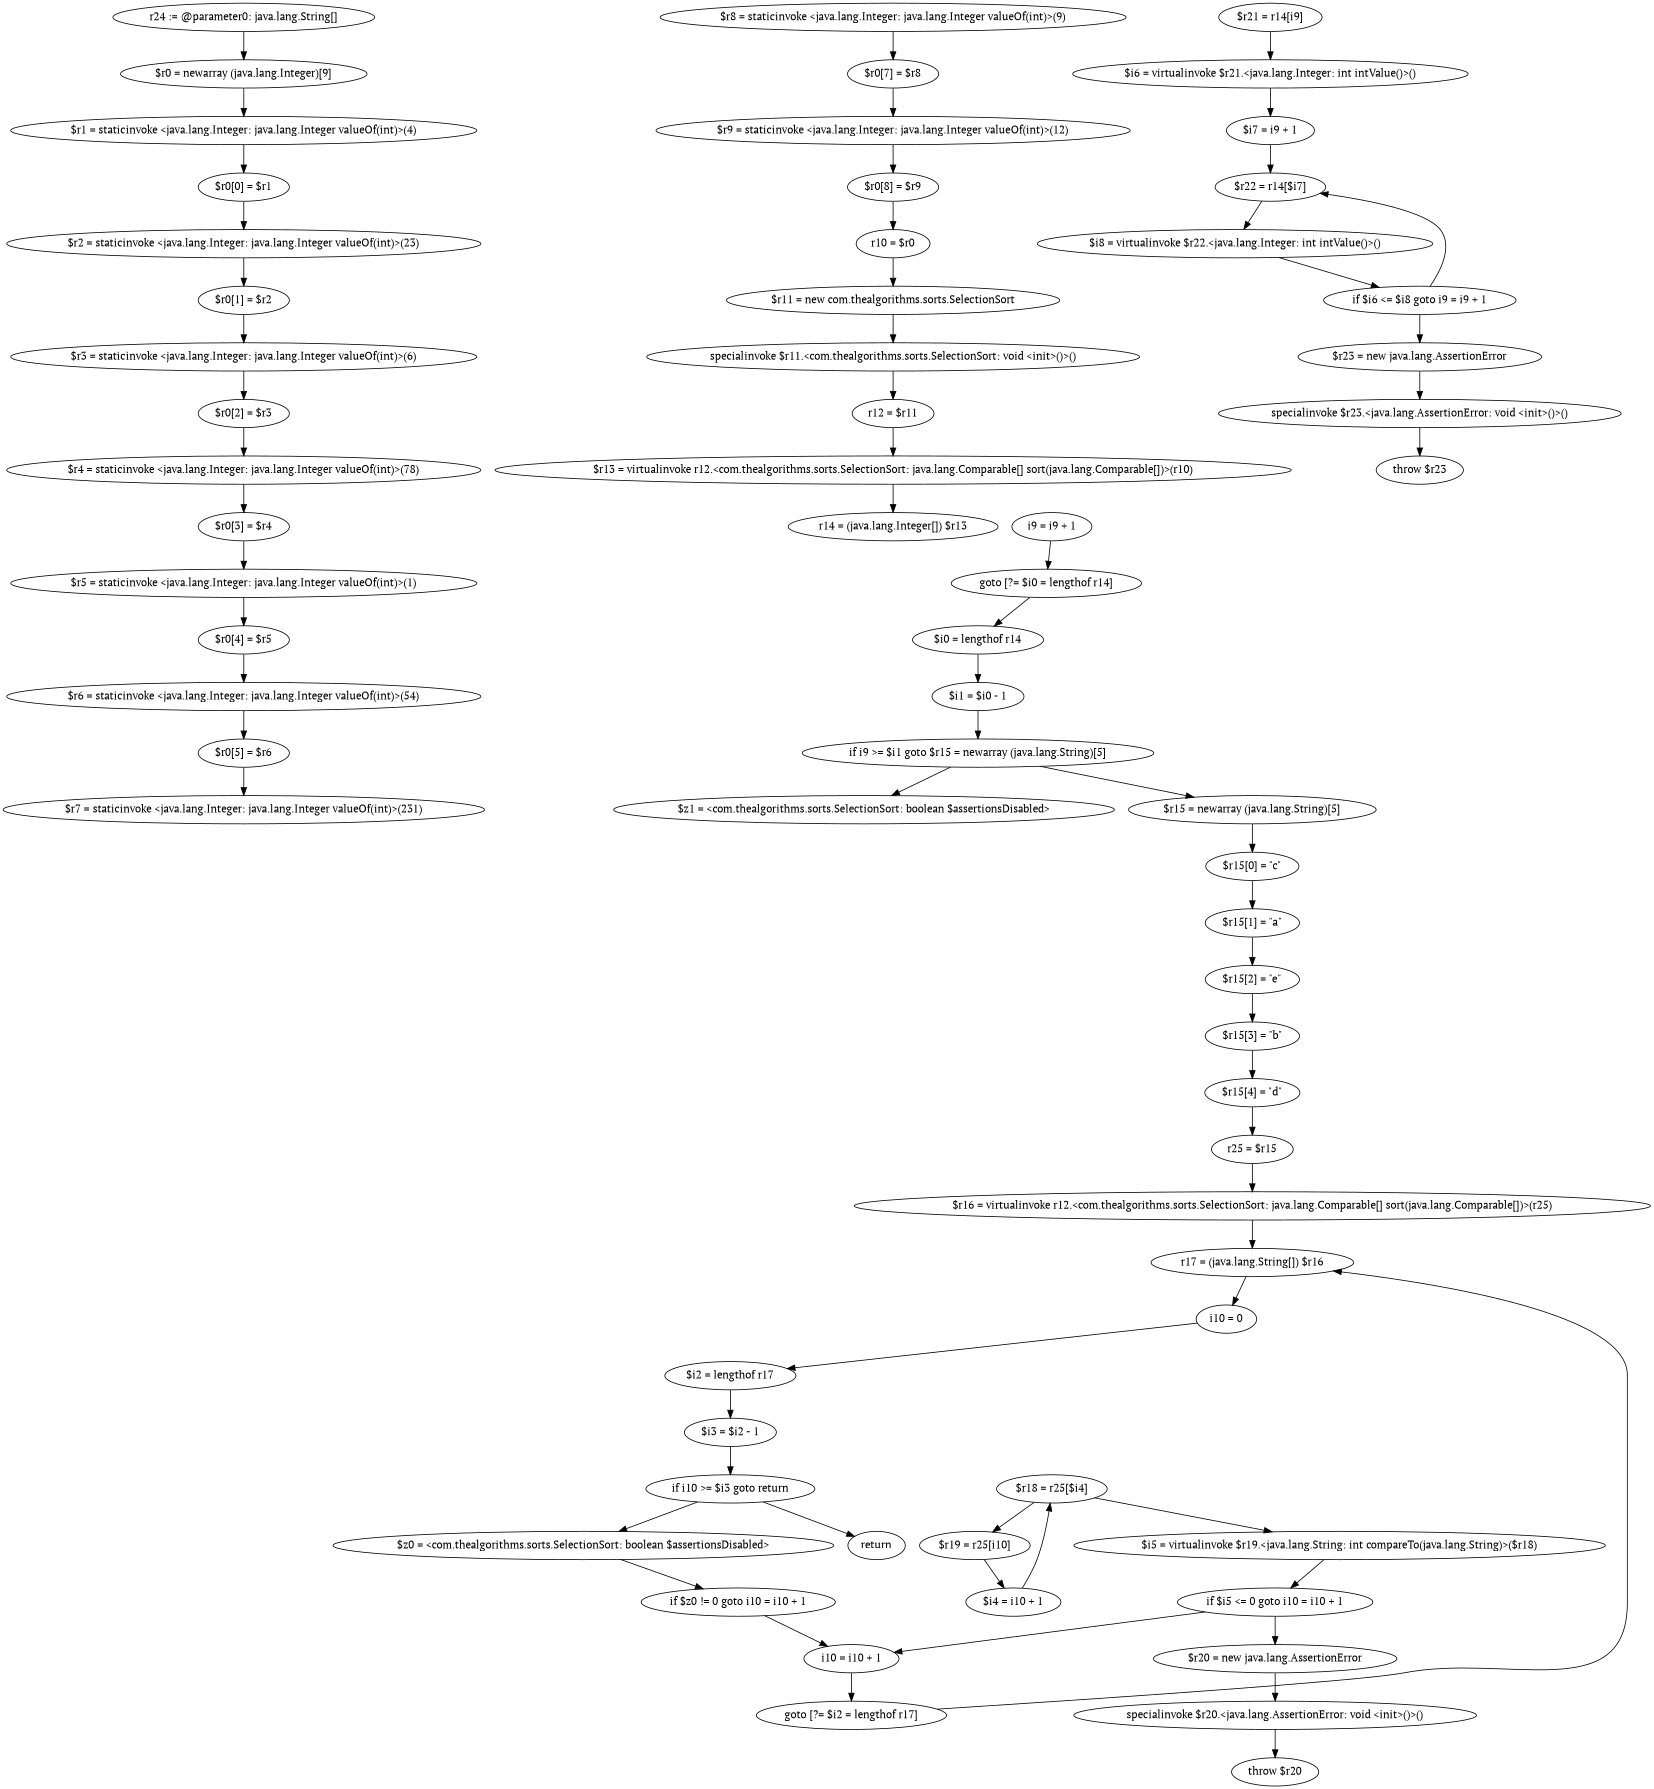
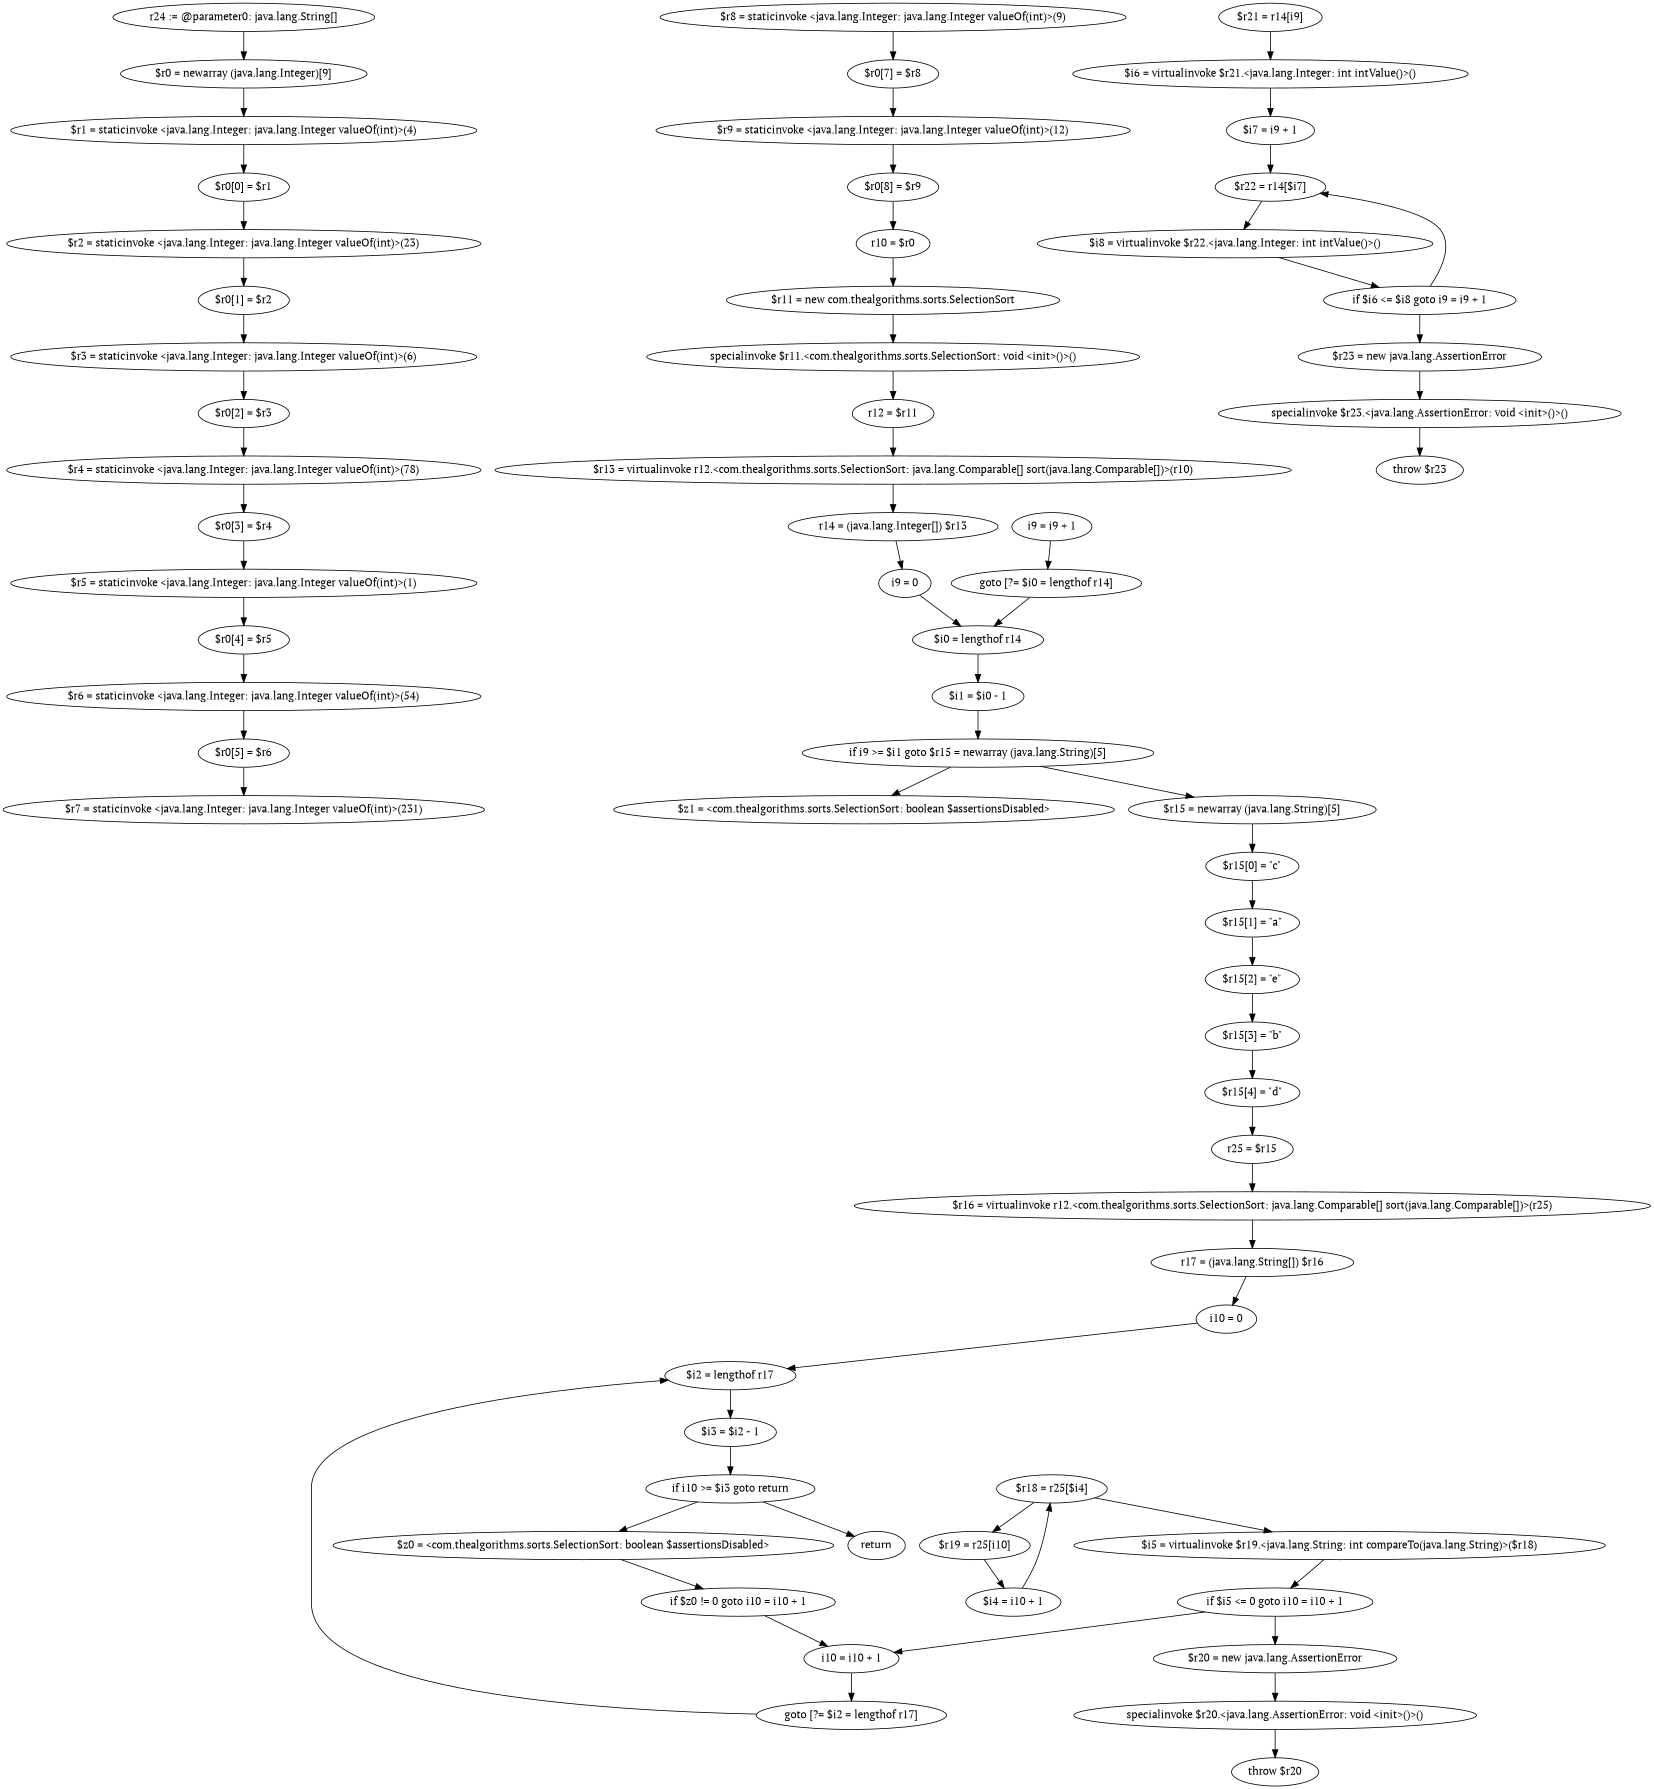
node "i9 = 0": added
edge "goto [?= $i2 = lengthof r17]" -> "r17 = (java.lang.String[]) $r16": now "goto [?= $i2 = lengthof r17]" -> "$i2 = lengthof r17"
